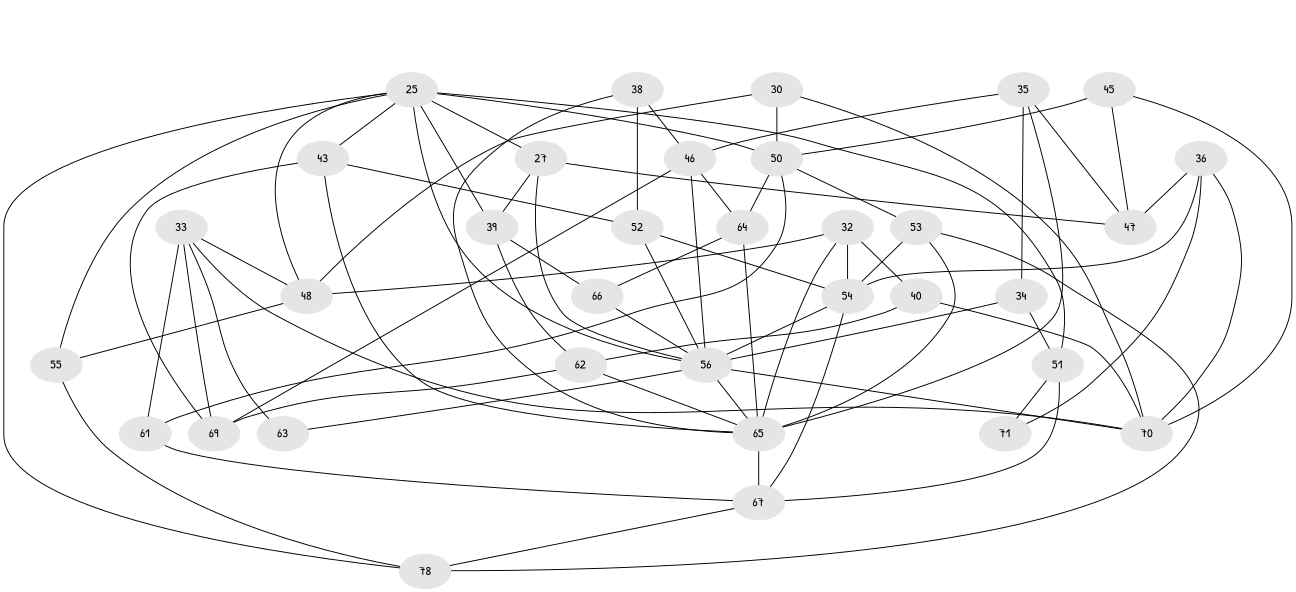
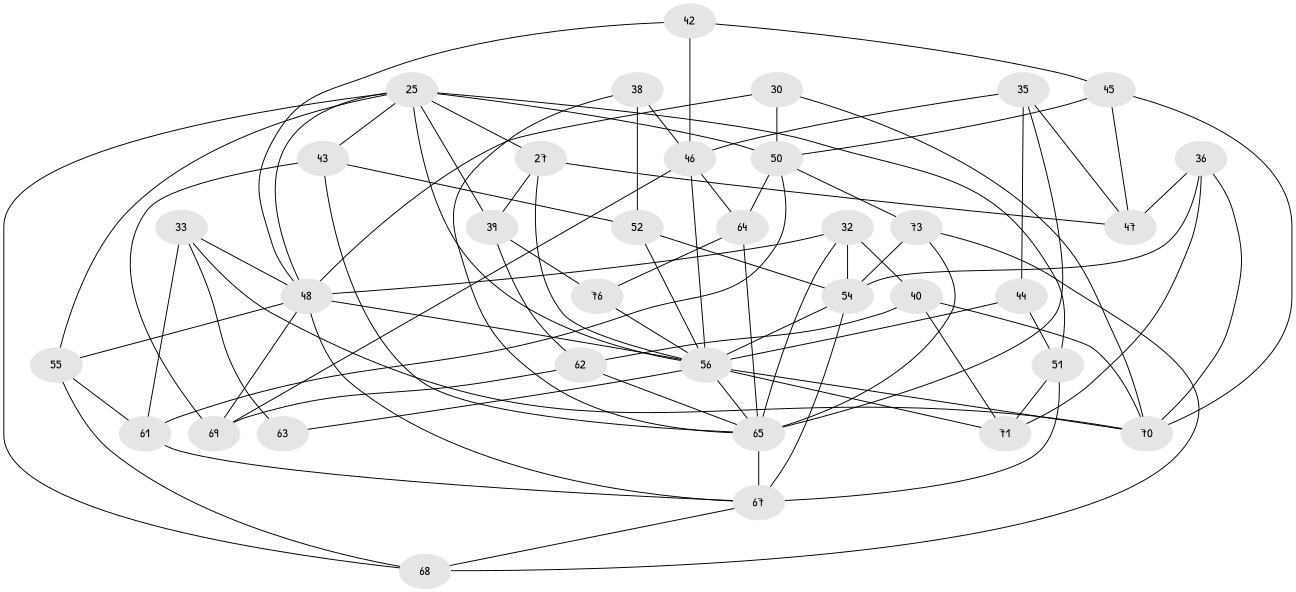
node "42": added
node "53": label "53" -> "73"
node "66": label "66" -> "76"
node "34": label "34" -> "44"
edge "48" -- "56": added
edge "33" -- "69": now "48" -- "69"
edge "40" -- "71": added
edge "56" -- "71": added
edge "55" -- "61": added
edge "48" -- "67": added
node "78": label "78" -> "68"
